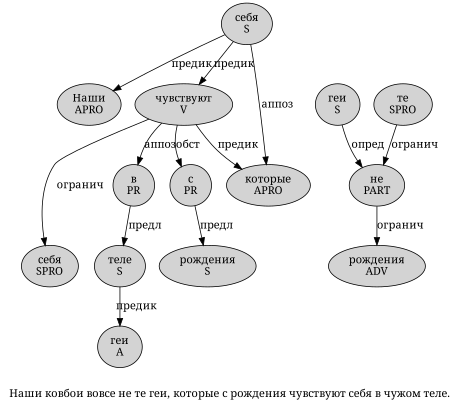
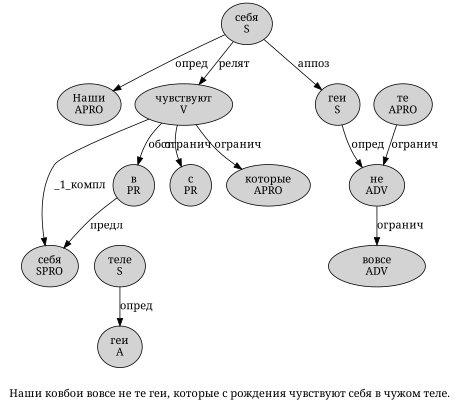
edge "себя S" -> "Наши APRO": label "предик" -> "опред"
edge "себя S" -> "чувствуют V": label "предик" -> "релят"
edge "себя S" -> "которые APRO": now "себя S" -> "геи S"
node "те SPRO": label "те SPRO" -> "те APRO"
edge "чувствуют V" -> "в PR": label "аппоз" -> "обст"
edge "чувствуют V" -> "с PR": label "обст" -> "огранич"
edge "чувствуют V" -> "которые APRO": label "предик" -> "огранич"
edge "чувствуют V" -> "себя SPRO": label "огранич" -> "_1_компл"
node "не PART": label "не PART" -> "не ADV"
edge "в PR" -> "теле S": now "в PR" -> "себя SPRO"
node "рождения S": removed
node "рождения ADV": label "рождения ADV" -> "вовсе ADV"
edge "теле S" -> "геи A": label "предик" -> "опред"
